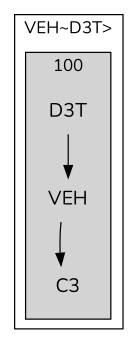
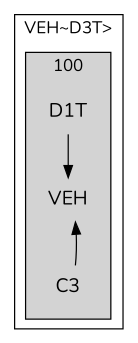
node "D3T": label "D3T" -> "D1T"
edge "VEH" -> "C3": reversed
